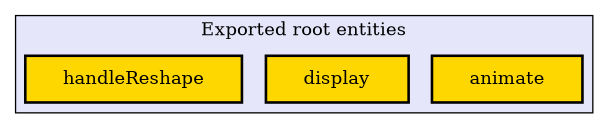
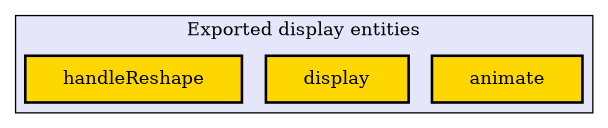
cluster "Exported root entities": label "Exported root entities" -> "Exported display entities"
